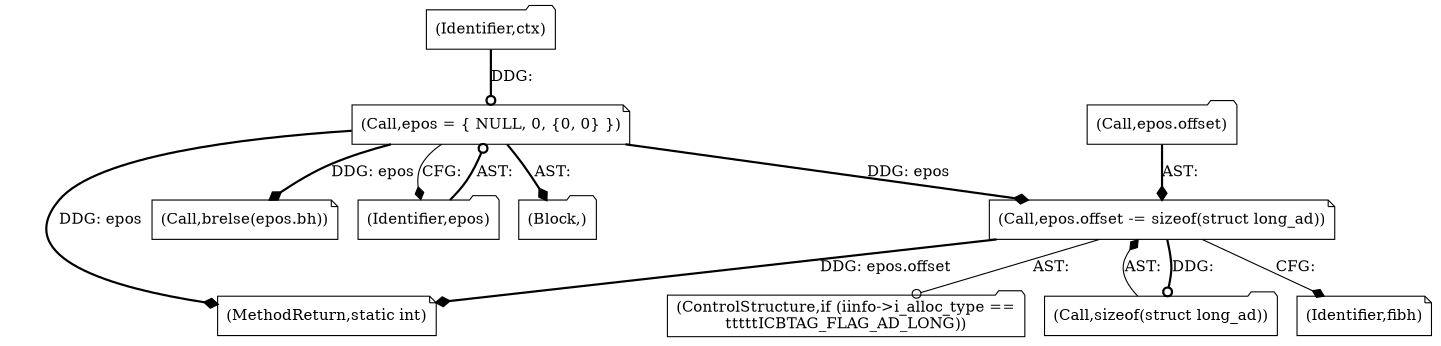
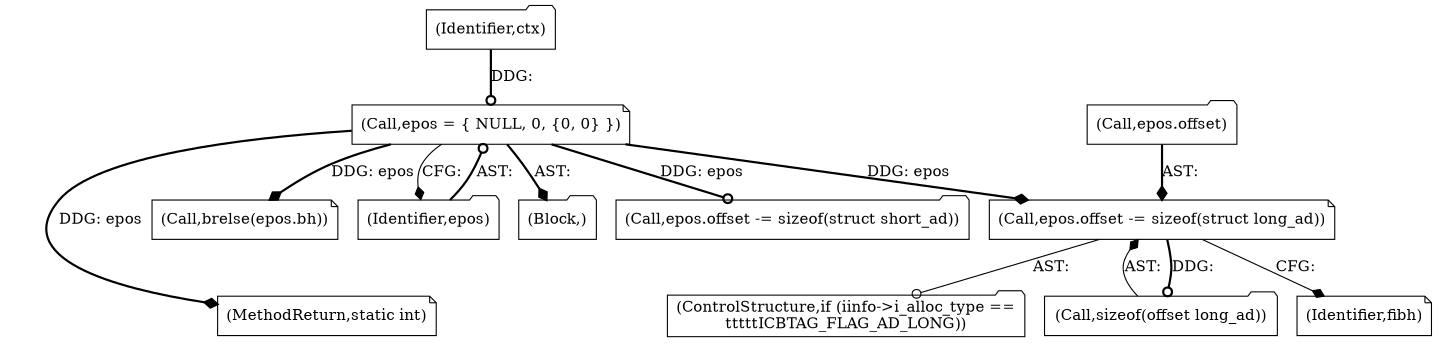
node "(Call,epos.offset -= sizeof(struct short_ad))": added
edge "(Call,epos.offset -= sizeof(struct long_ad))" -> "(MethodReturn,static int)": removed, label "DDG: epos.offset"
node "(Call,sizeof(struct long_ad))": label "(Call,sizeof(struct long_ad))" -> "(Call,sizeof(offset long_ad))"
